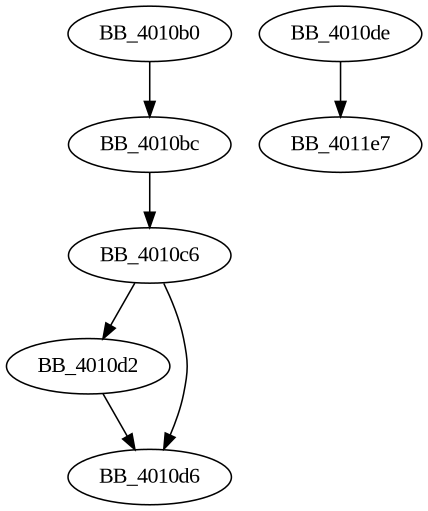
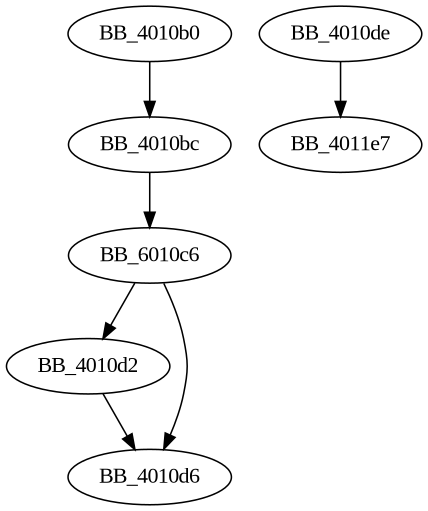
node "BB_4010c6": label "BB_4010c6" -> "BB_6010c6"
